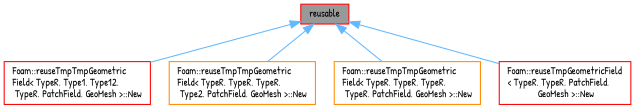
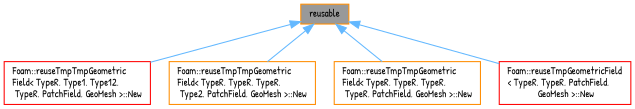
node "reusable": color red -> darkorange
